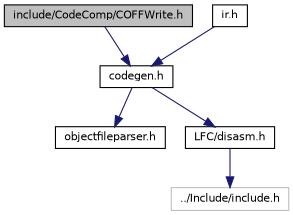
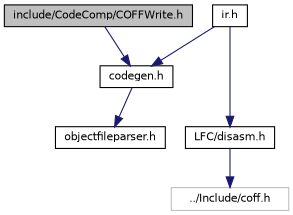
edge "codegen.h" -> "LFC/disasm.h": now "ir.h" -> "LFC/disasm.h"
node "../Include/include.h": label "../Include/include.h" -> "../Include/coff.h"
